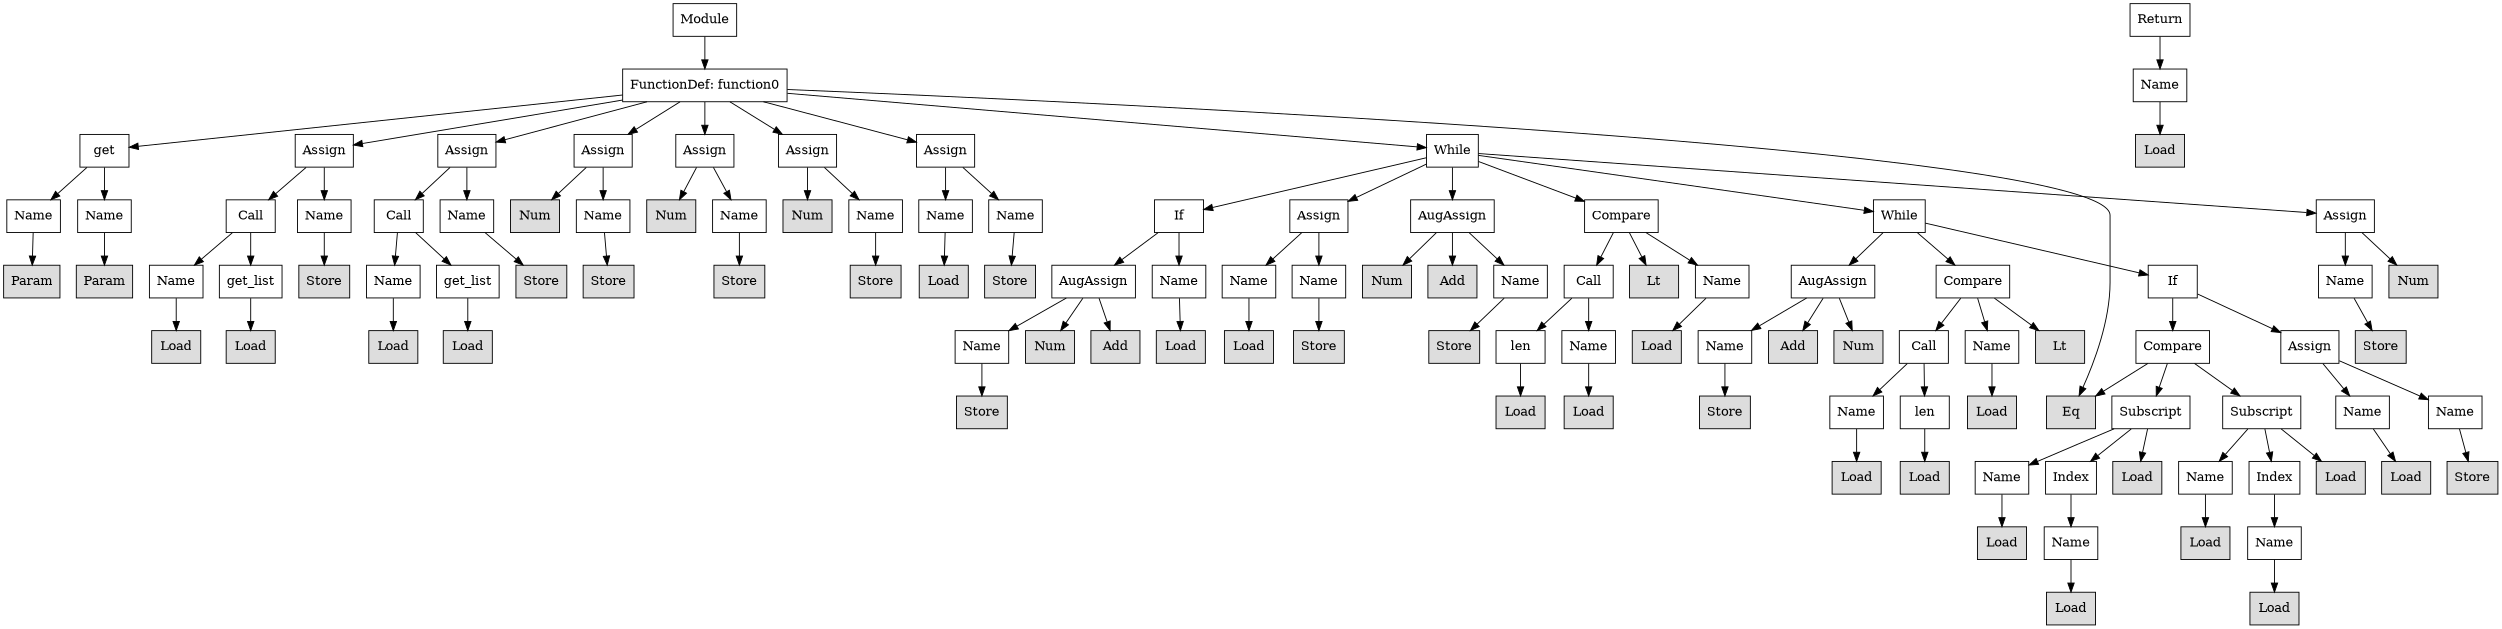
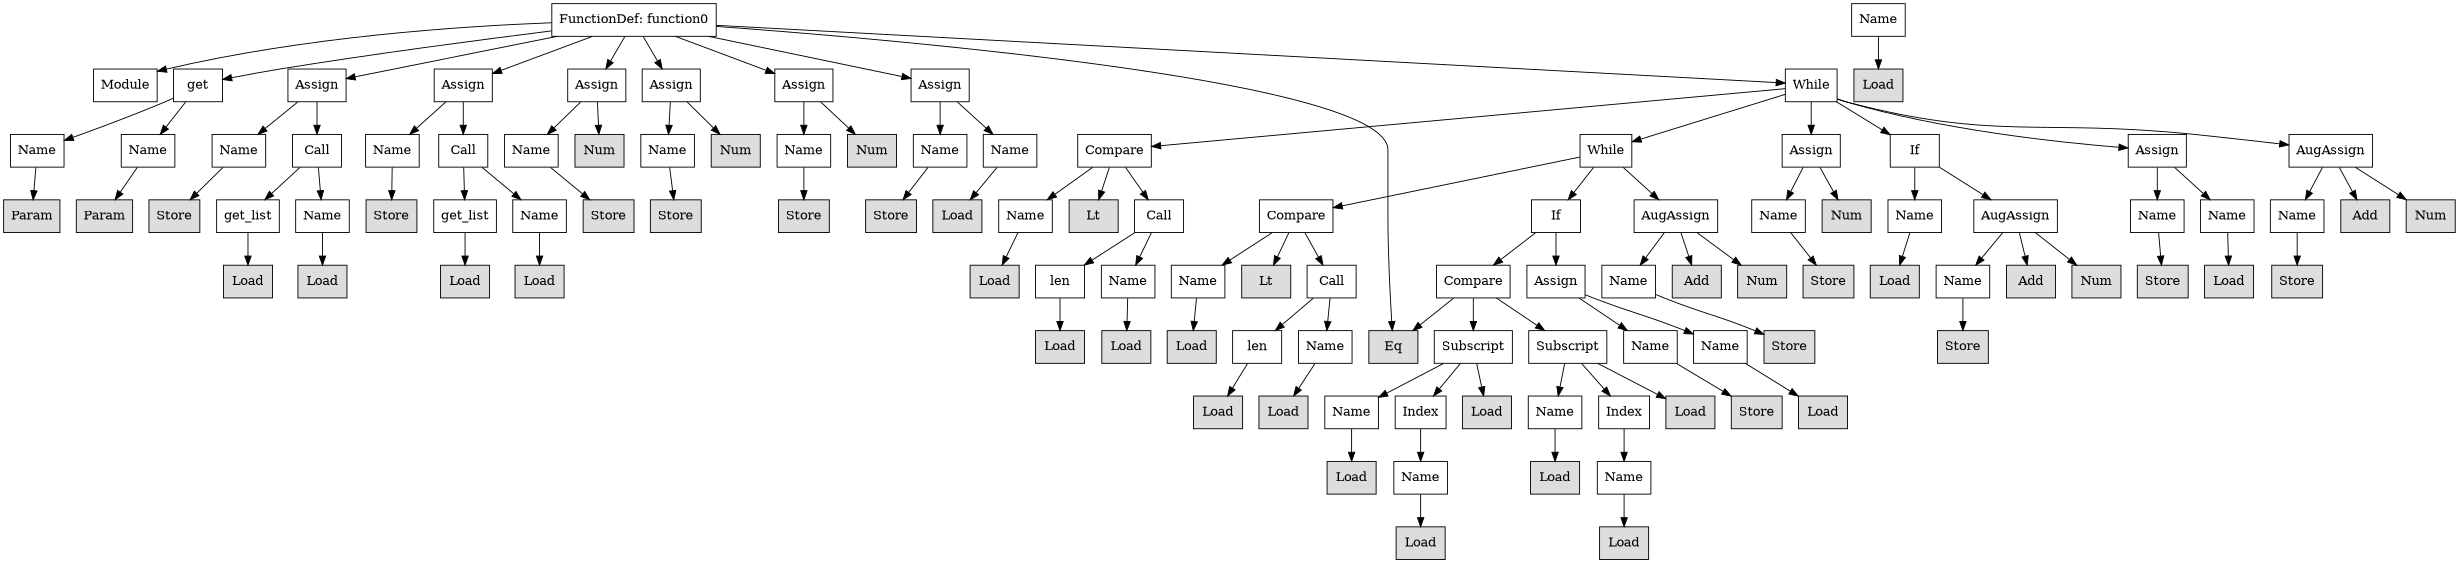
node "Return": removed
edge "Module" -> "FunctionDef: function0": reversed
